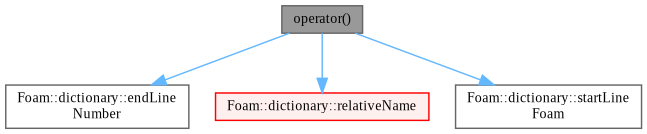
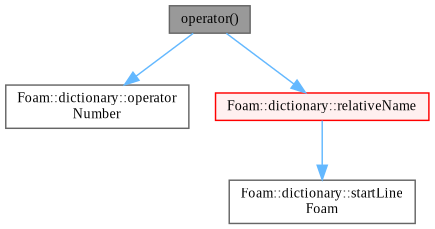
edge "operator()" -> "Foam::dictionary::startLine Foam": now "Foam::dictionary::relativeName" -> "Foam::dictionary::startLine Foam"
node "Foam::dictionary::endLine Number": label "Foam::dictionary::endLine Number" -> "Foam::dictionary::operator Number"
